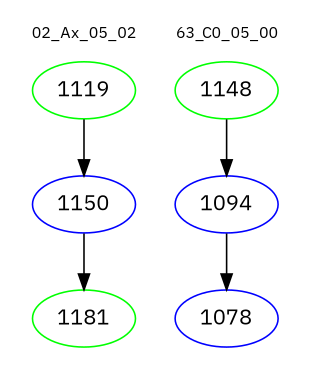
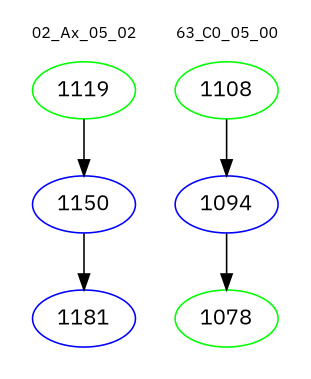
node "1148": label "1148" -> "1108"
node "1181": color green -> blue
node "1078": color blue -> green
